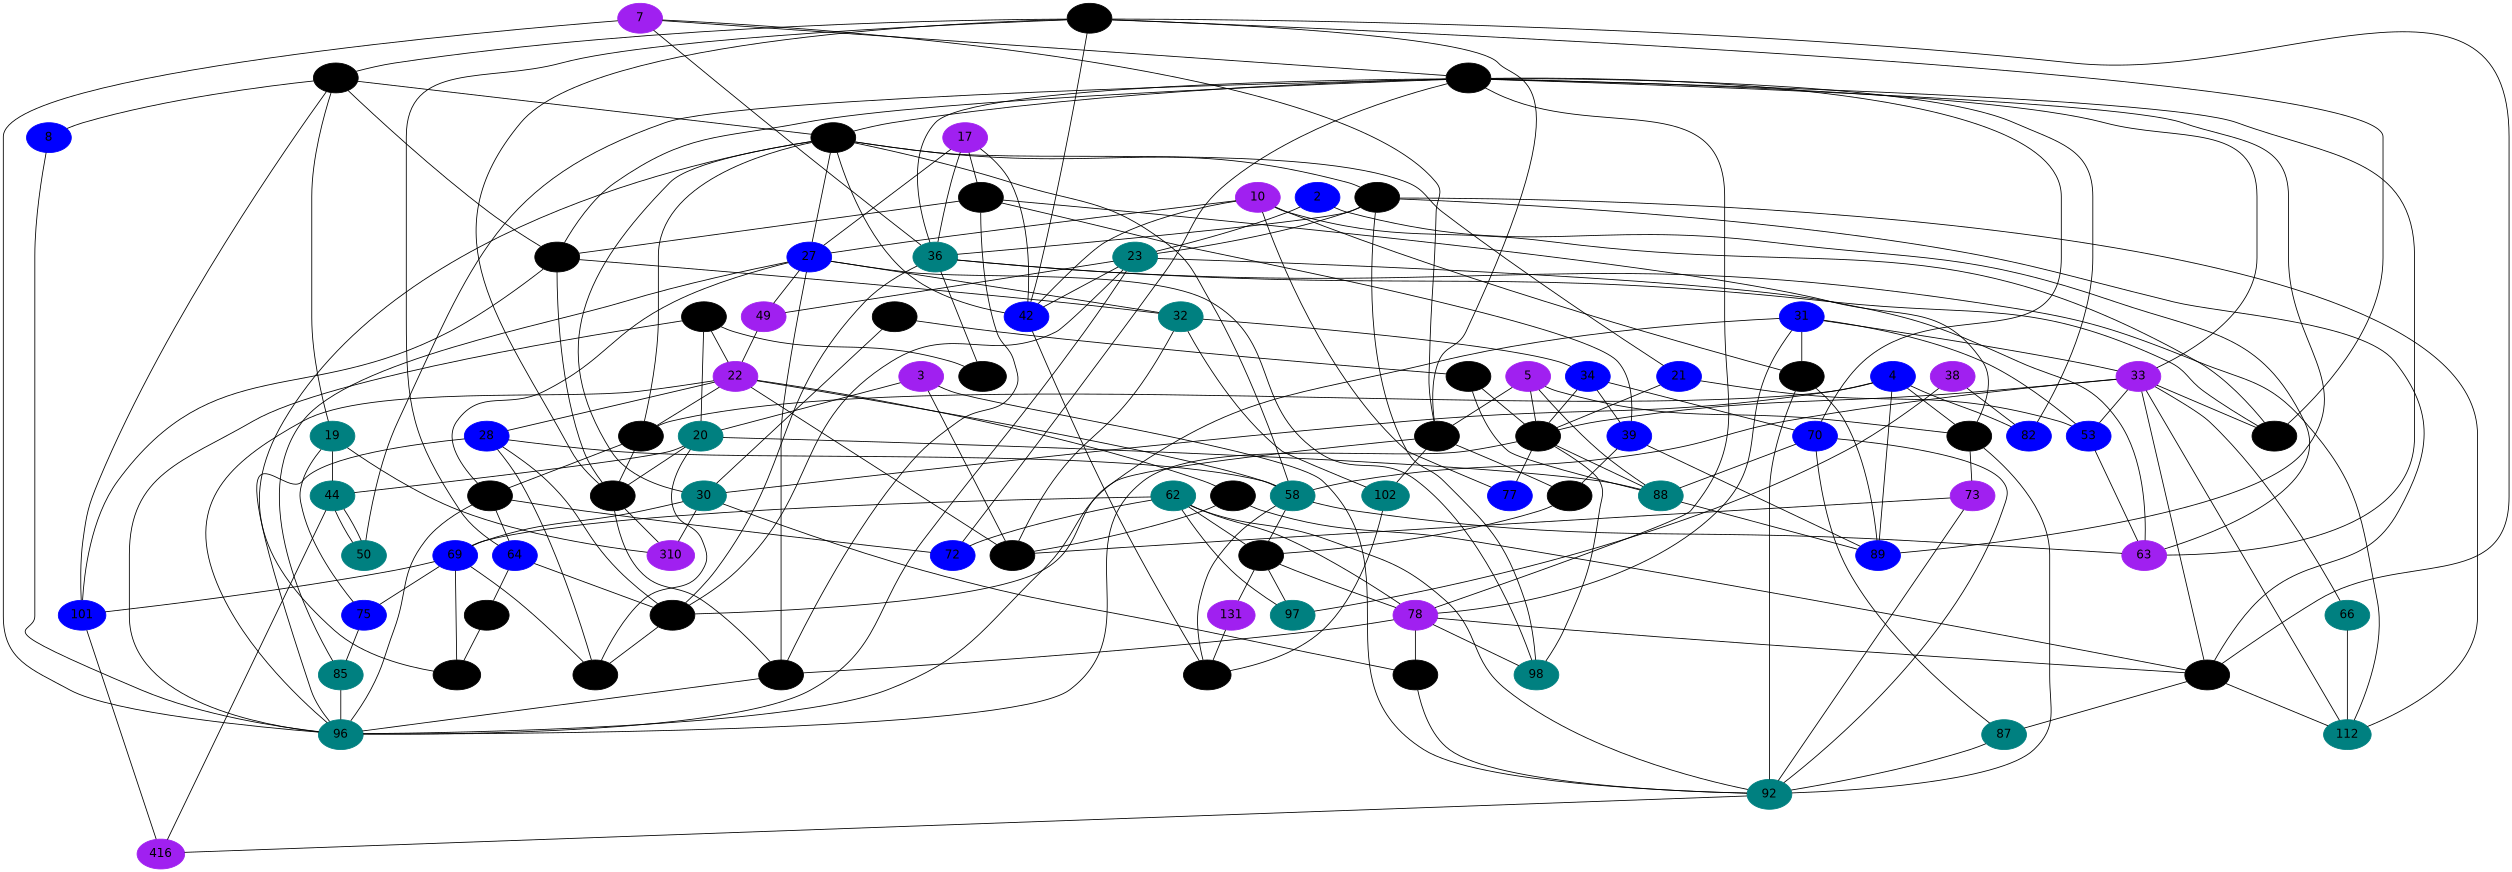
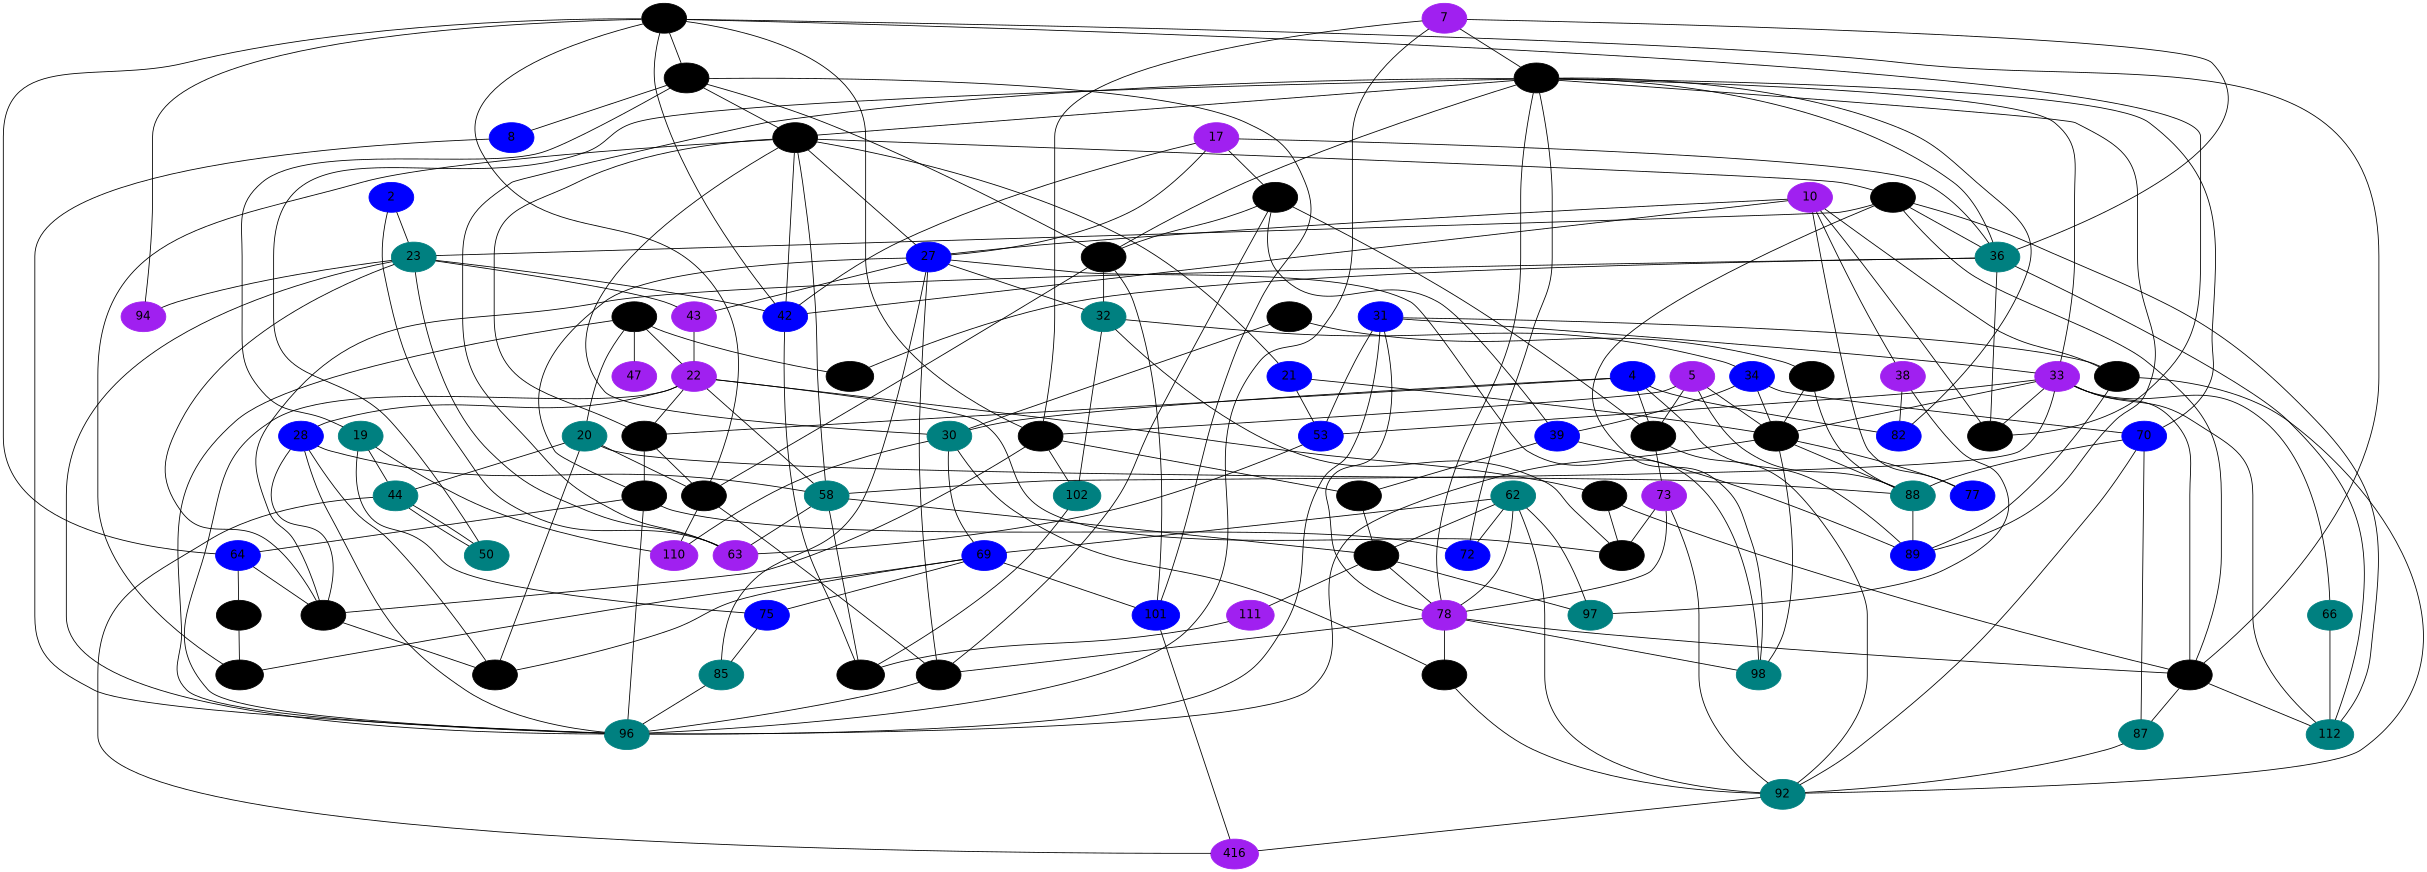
edge "10" -- "38": added
node "94": added
node "49": label "49" -> "43"
node "47": added
node "3": removed
node "310": label "310" -> "110"
edge "73" -- "78": added
node "131": label "131" -> "111"
